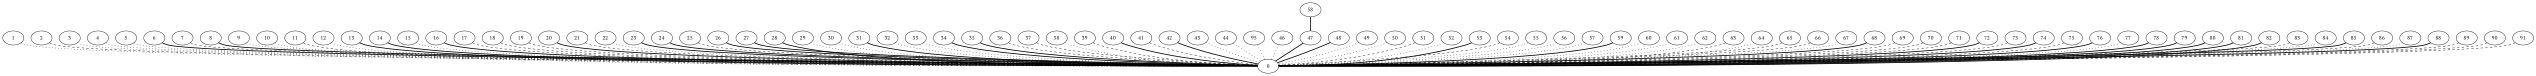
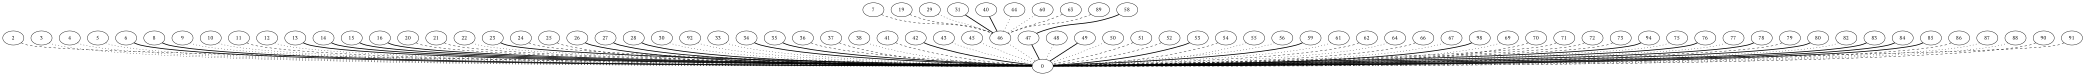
node "1": removed
node "17": removed
node "18": removed
node "32": label "32" -> "92"
node "39": removed
node "95": label "95" -> "45"
node "57": removed
node "65": removed
node "68": label "68" -> "98"
node "74": label "74" -> "94"
node "81": removed
edge "44" -- "0": now "44" -- "46"
edge "48" -- "0": style bold -> dotted
edge "49" -- "0": style dotted -> bold
edge "52" -- "0": style dotted -> dashed
edge "40" -- "0": now "40" -- "46"
edge "7" -- "0": now "7" -- "46"
edge "24" -- "0": style bold -> dashed
edge "83" -- "0": style dashed -> bold
edge "84" -- "0": style dotted -> bold
edge "88" -- "0": style bold -> dotted
edge "60" -- "0": now "60" -- "46"
edge "69" -- "0": style dashed -> dotted
edge "89" -- "0": now "89" -- "46"
edge "19" -- "0": now "19" -- "46"
edge "20" -- "0": style bold -> dashed
edge "31" -- "0": now "31" -- "46"
edge "72" -- "0": style bold -> dashed
edge "75" -- "0": style dashed -> dotted
edge "15" -- "0": style dotted -> bold
edge "29" -- "0": now "29" -- "46"
edge "62" -- "0": style dotted -> dashed
edge "63" -- "0": now "63" -- "46"
edge "79" -- "0": style bold -> dashed
edge "82" -- "0": style bold -> dotted
